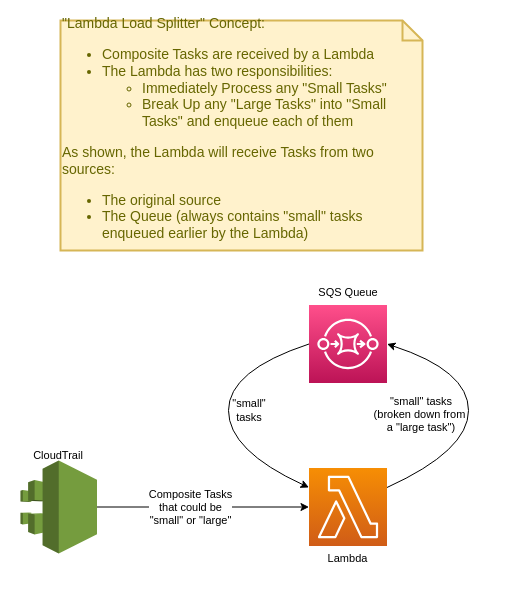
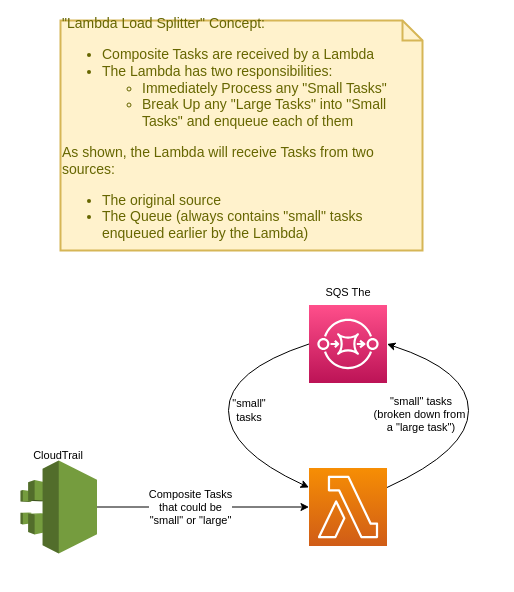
node "SQS Queue": label "SQS Queue" -> "SQS The"
node "Lambda": removed
